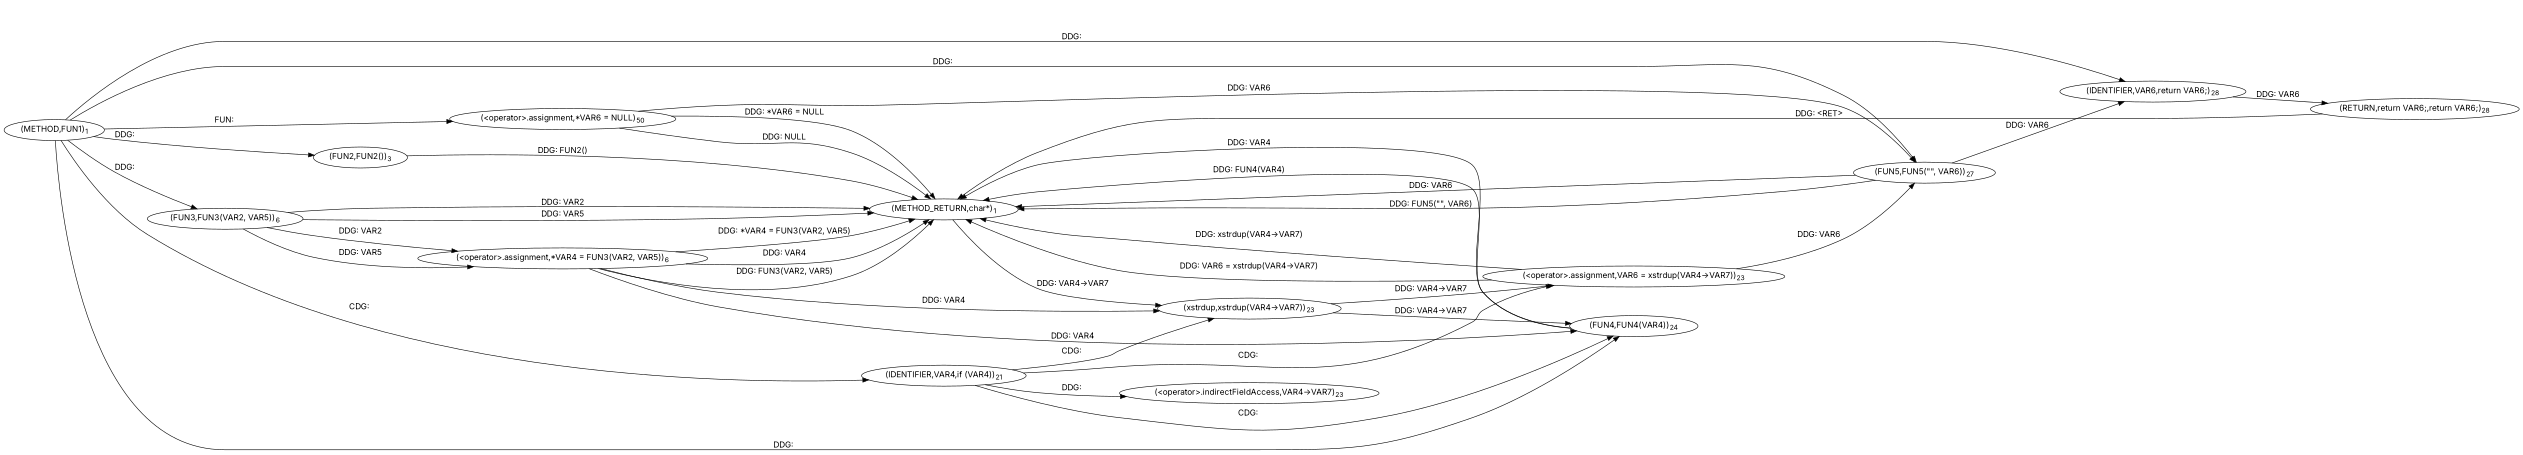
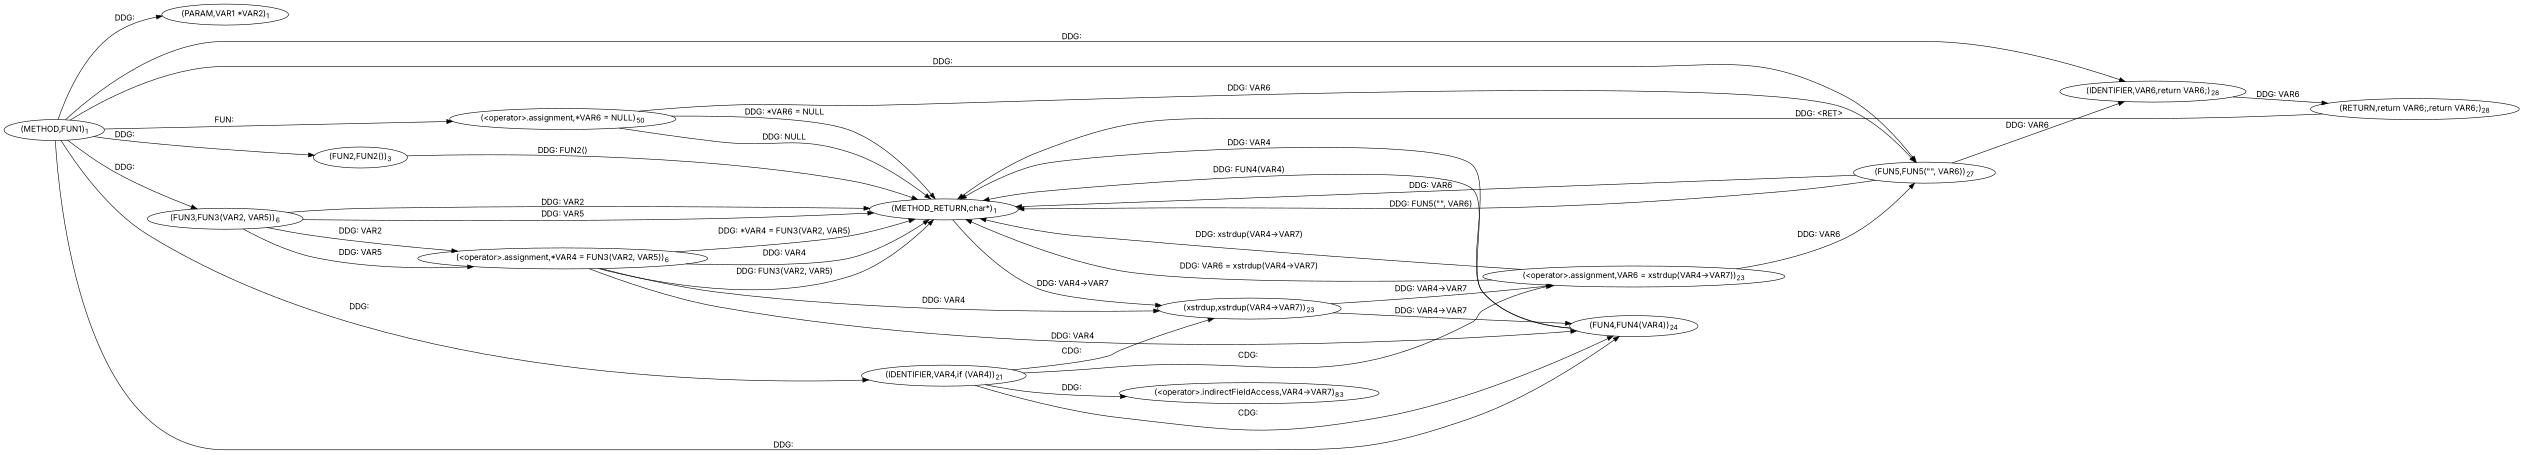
node "(PARAM,VAR1 *VAR2)": added
edge "(METHOD,FUN1)" -> "(IDENTIFIER,VAR4,if (VAR4))": label "CDG: " -> "DDG: "
node "(<operator>.indirectFieldAccess,VAR4->VAR7)": text "23" -> "83"
